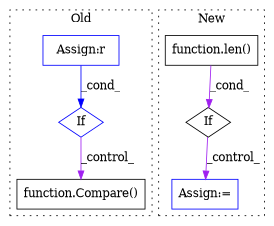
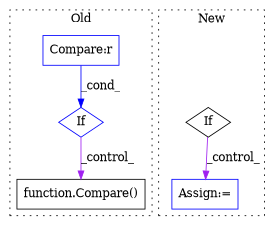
node "Assign:r": label "Assign:r" -> "Compare:r"
node "function.len()": removed
